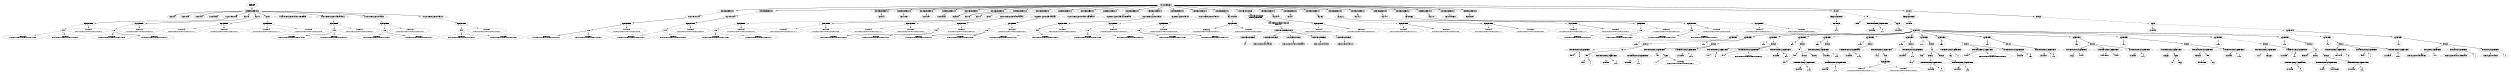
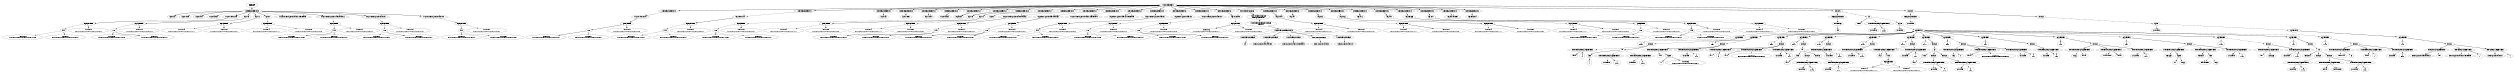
node "start": removed
